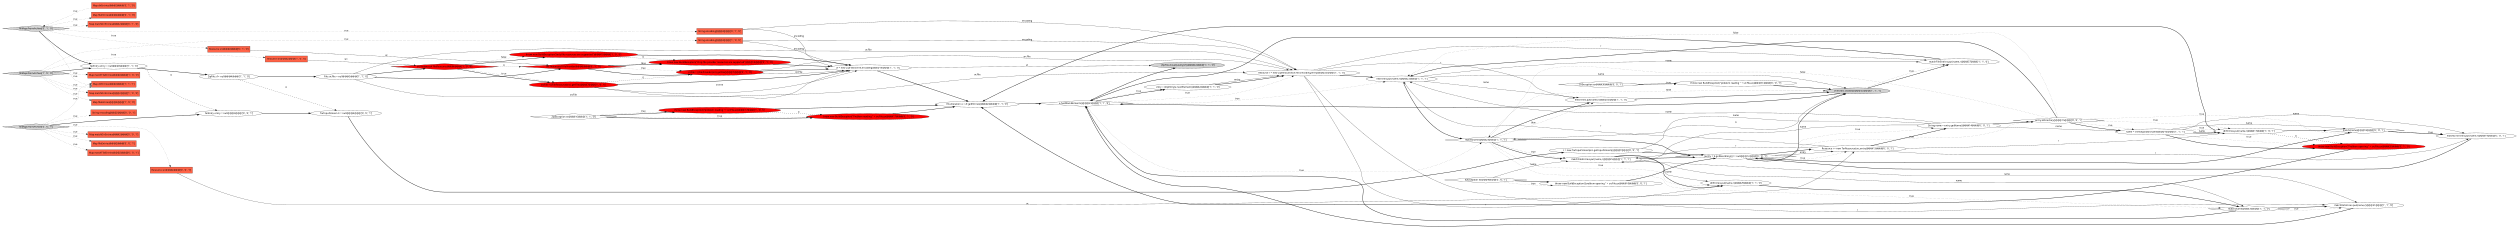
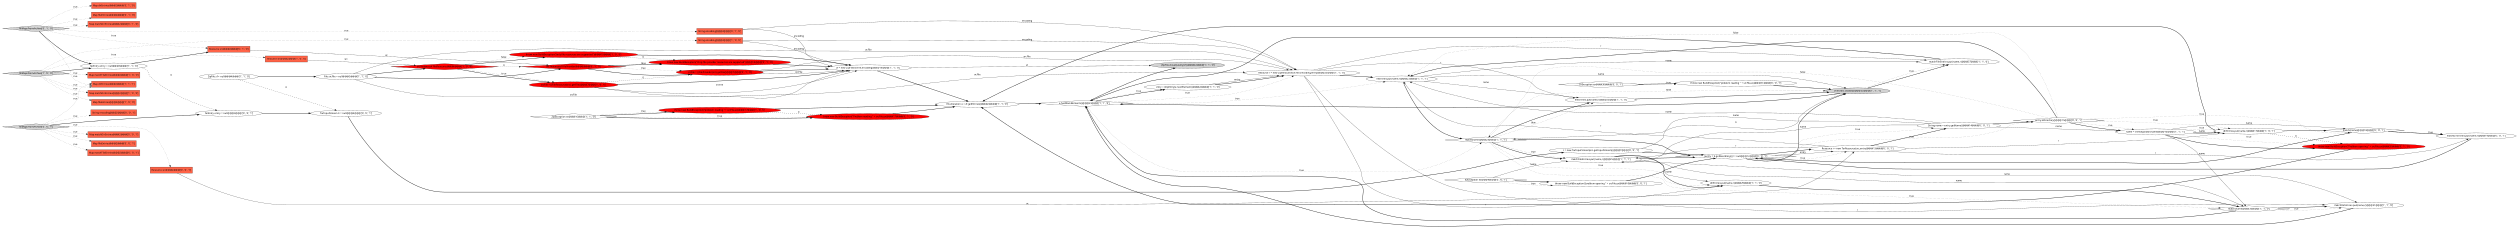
edge "Map dirEntries@@@2@@@['0', '1', '0']" -> "fillMapsFromArchive['0', '1', '0']": reversed
edge "ZipEntry entry = null@@@3@@@['1', '1', '0']" -> "ZipFile zf = null@@@4@@@['1', '1', '0']": now "ZipEntry entry = null@@@3@@@['1', '1', '0']" -> "Resource src@@@2@@@['0', '1', '0']"
edge "name = trimSeparator(name)@@@16@@@['1', '1', '1']" -> "matchDirEntries.put(name,r)@@@19@@@['0', '0', '1']": now "name = trimSeparator(name)@@@16@@@['1', '1', '1']" -> "match(name)@@@30@@@['1', '1', '0']"
